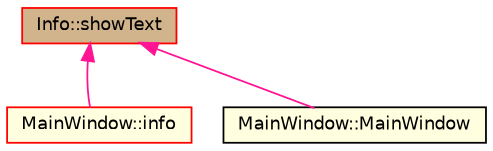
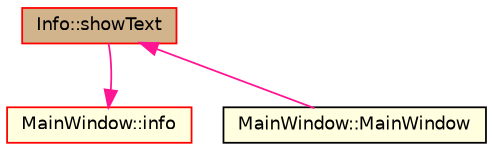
edge "MainWindow::info" -> "Info::showText": reversed
